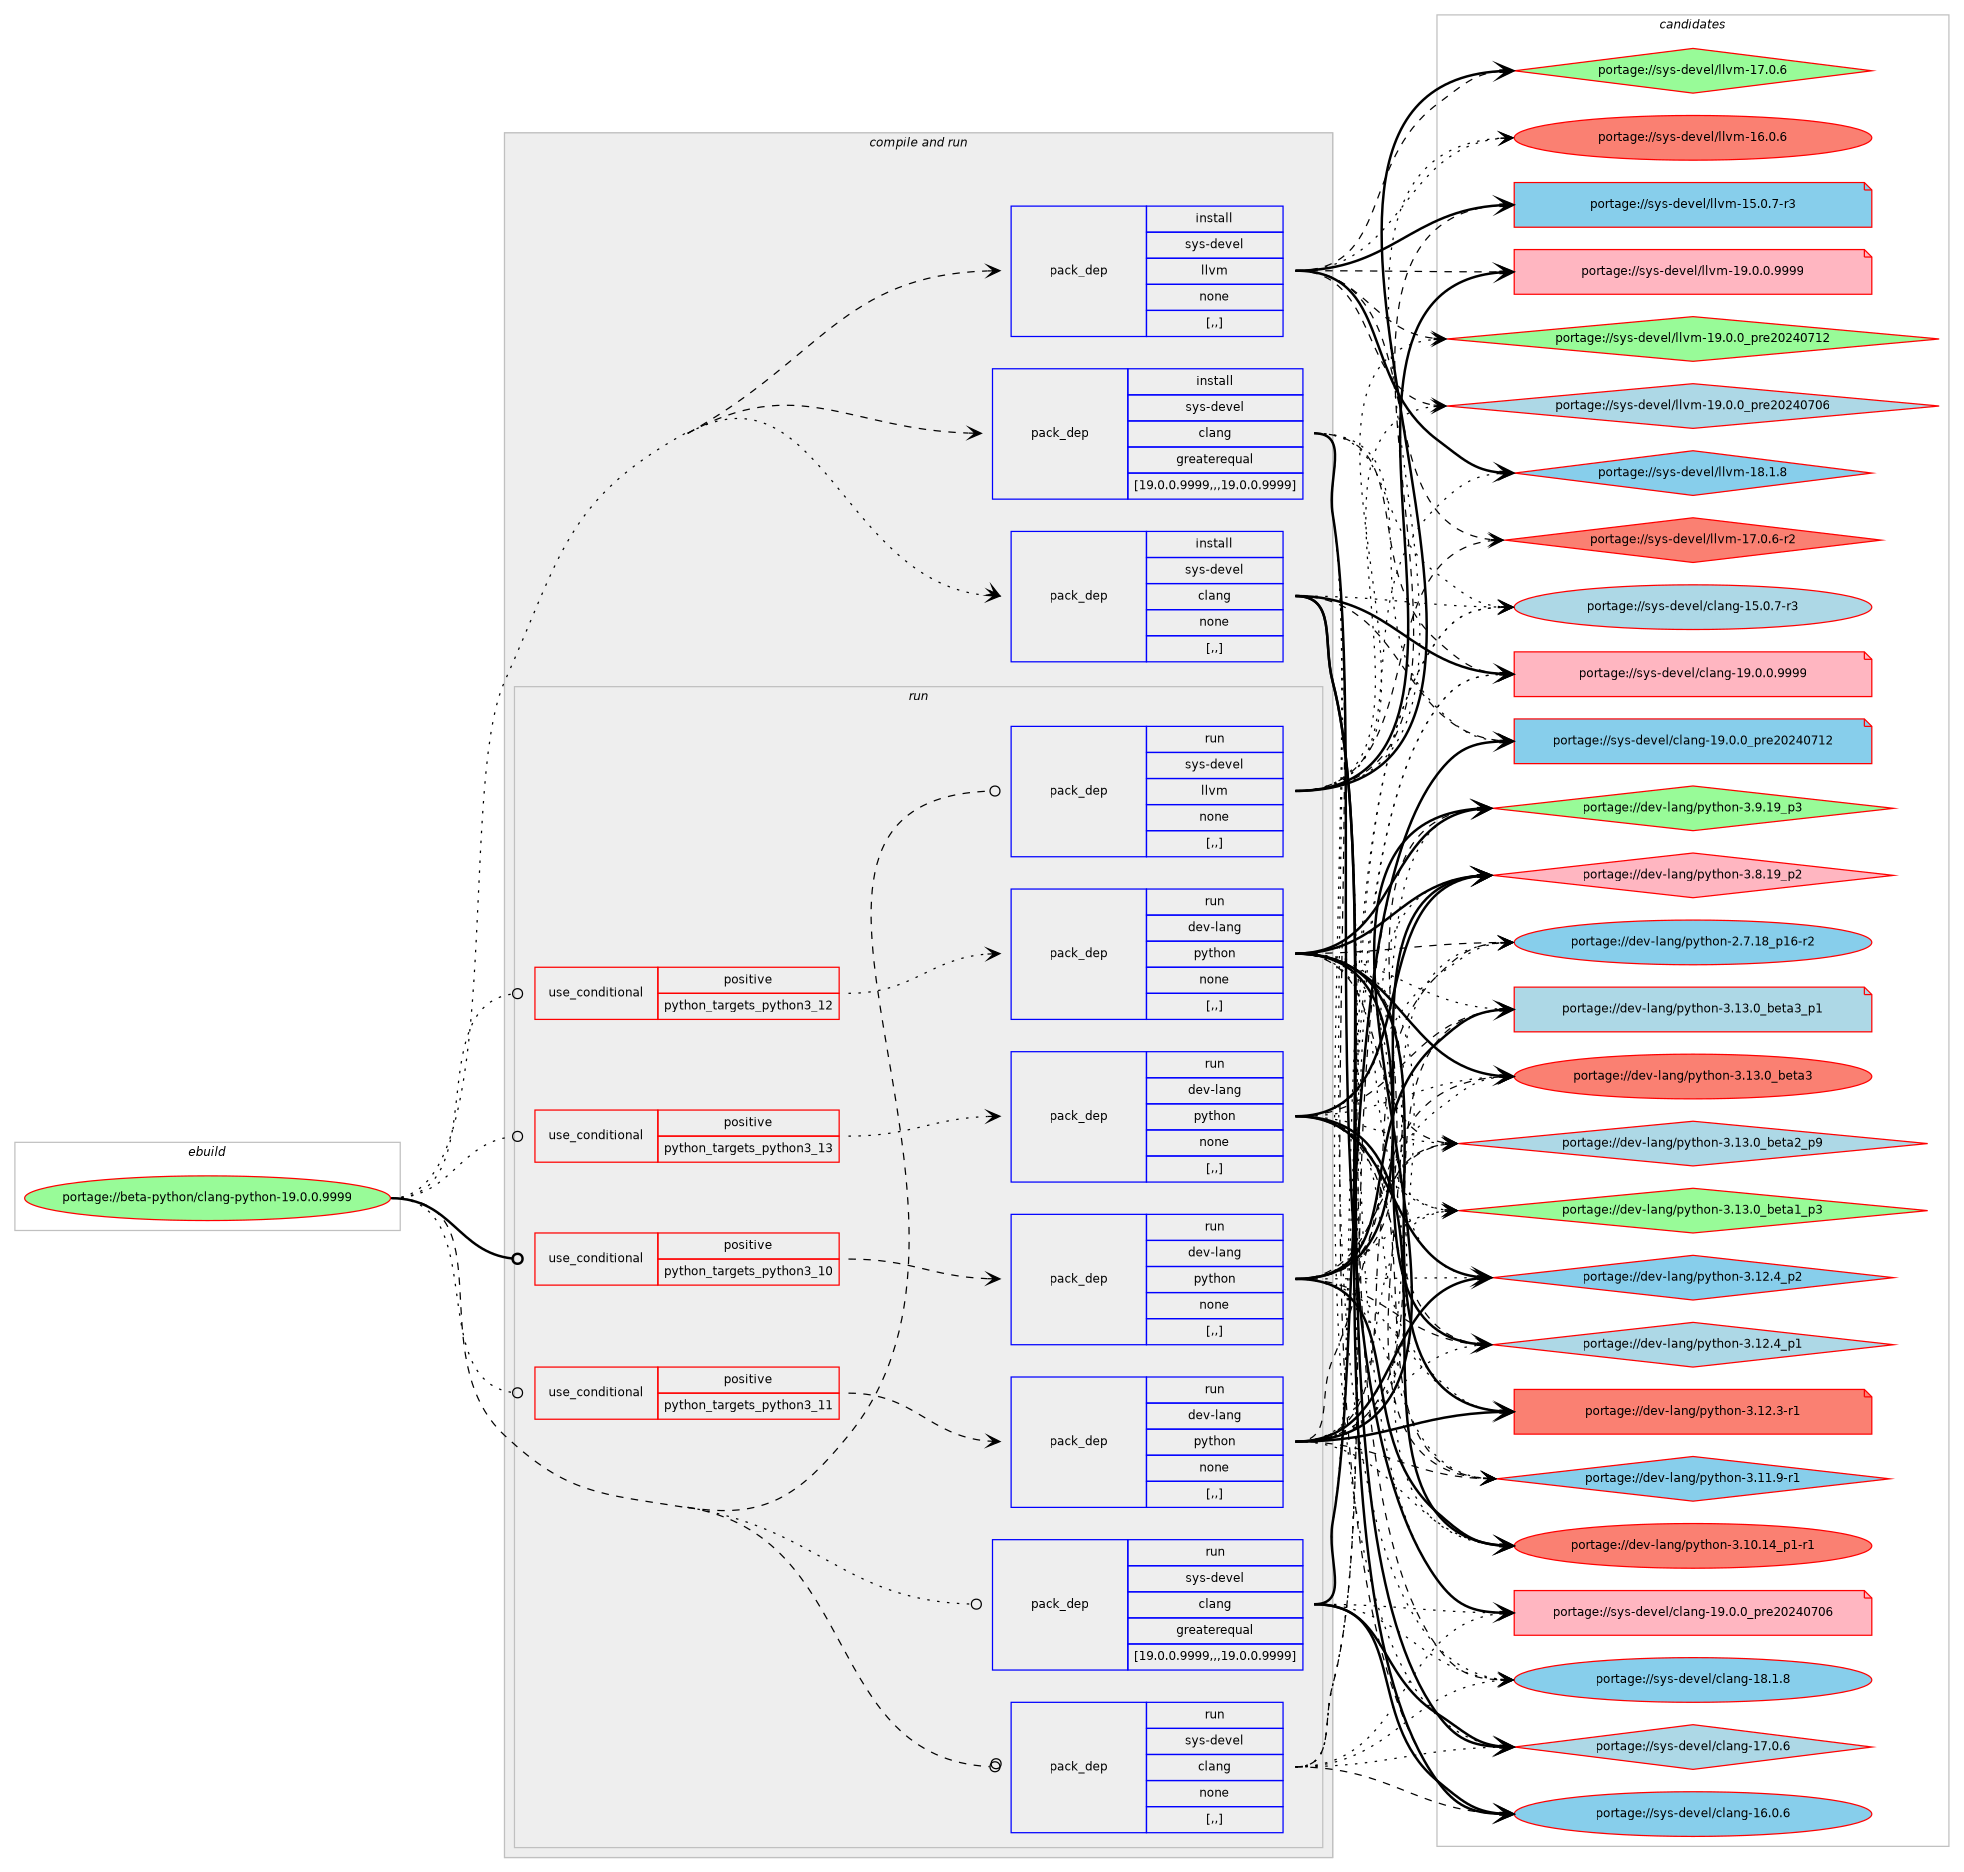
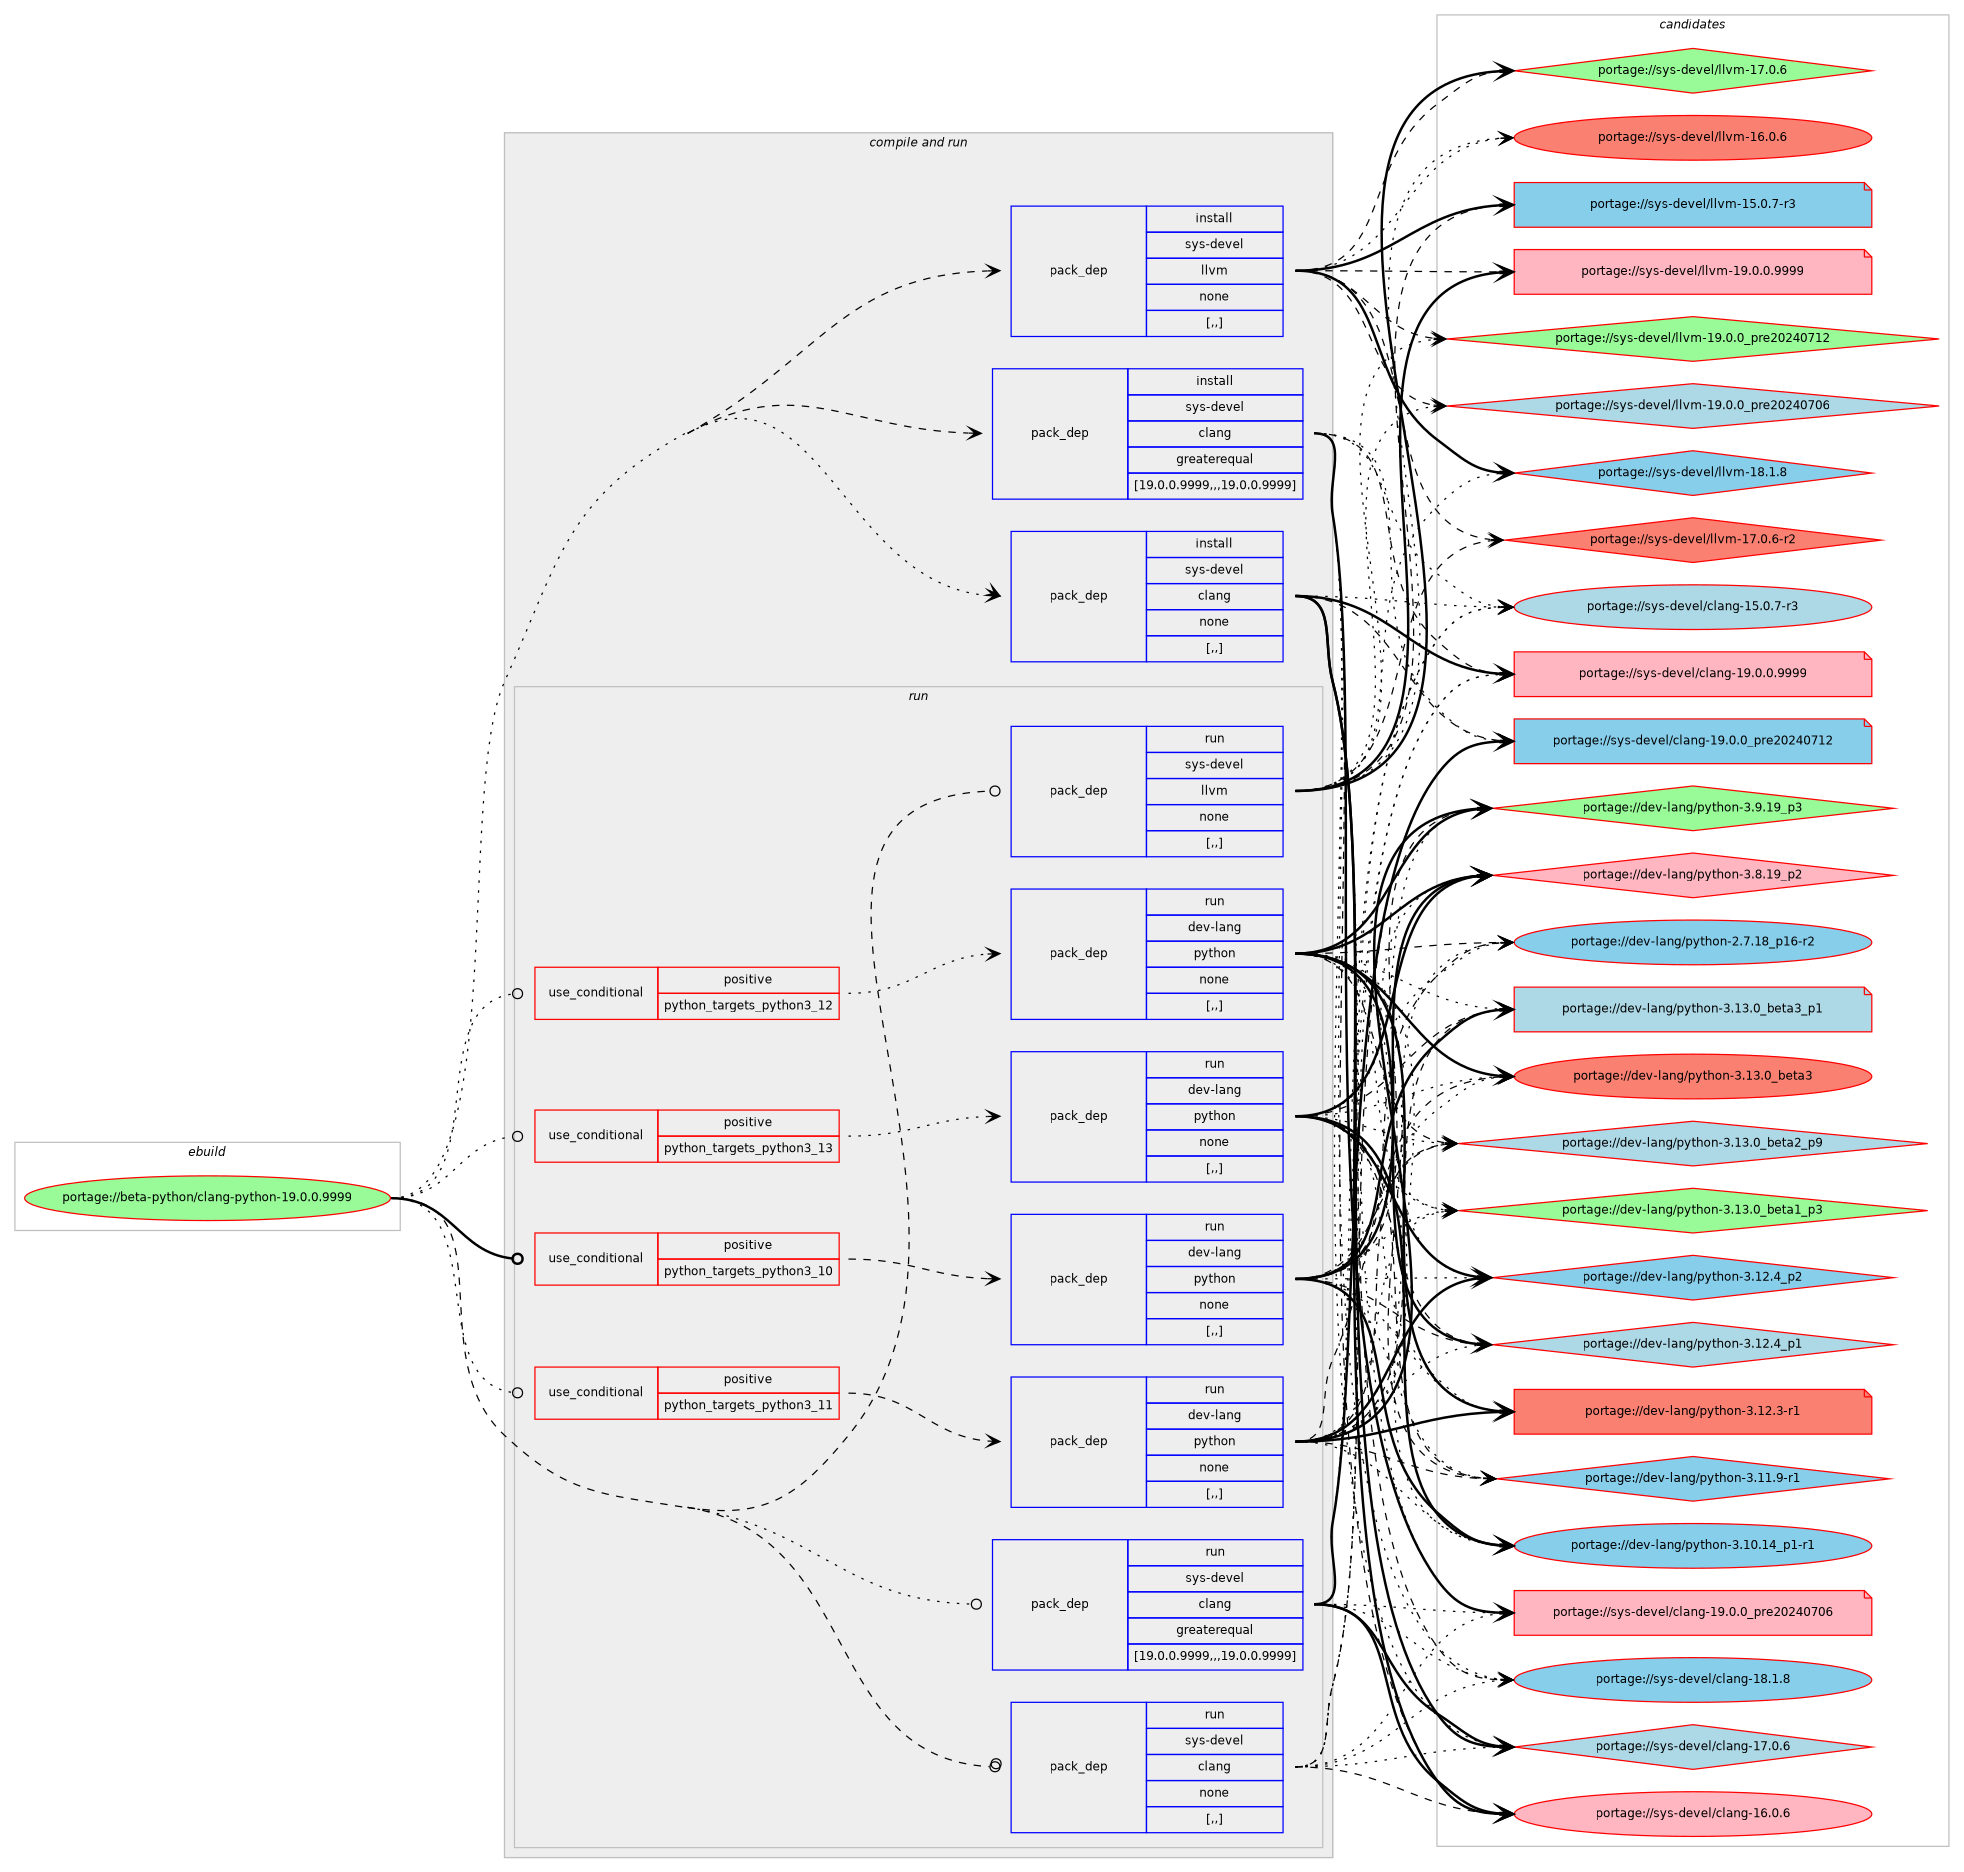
node "portage://dev-lang/python-3.10.14_p1-r1": fillcolor salmon -> skyblue
node "portage://sys-devel/clang-16.0.6": fillcolor skyblue -> lightpink
